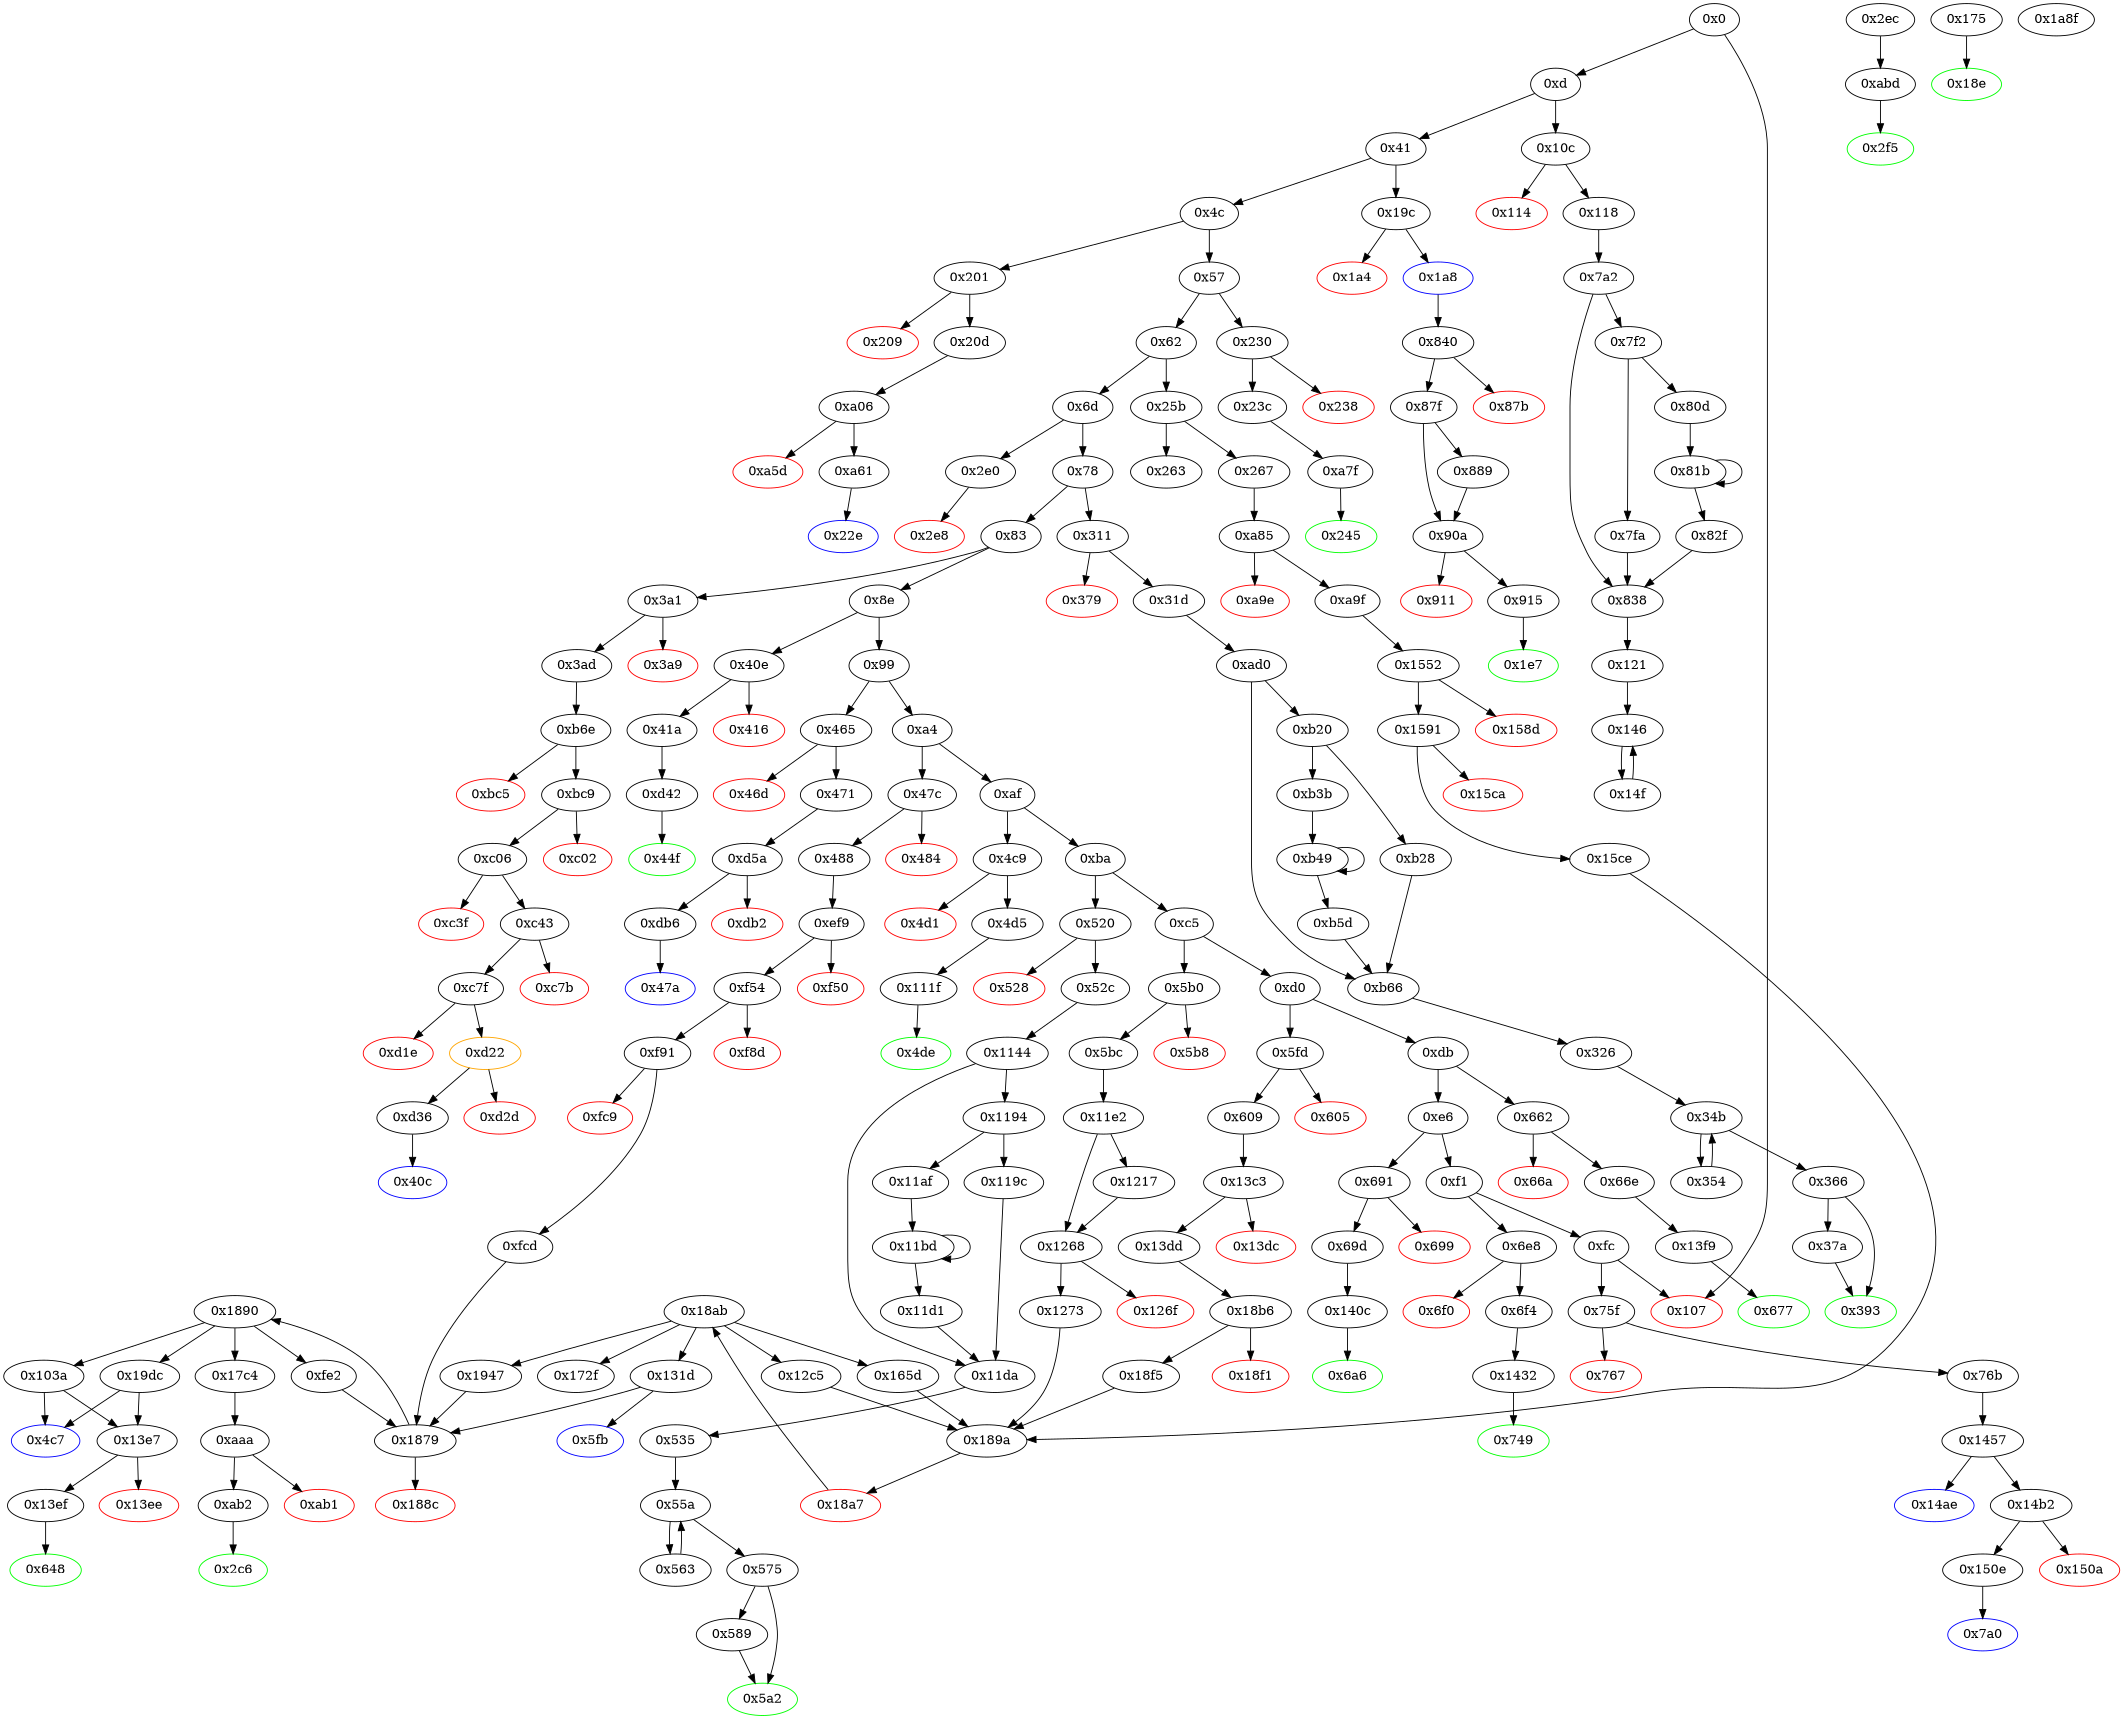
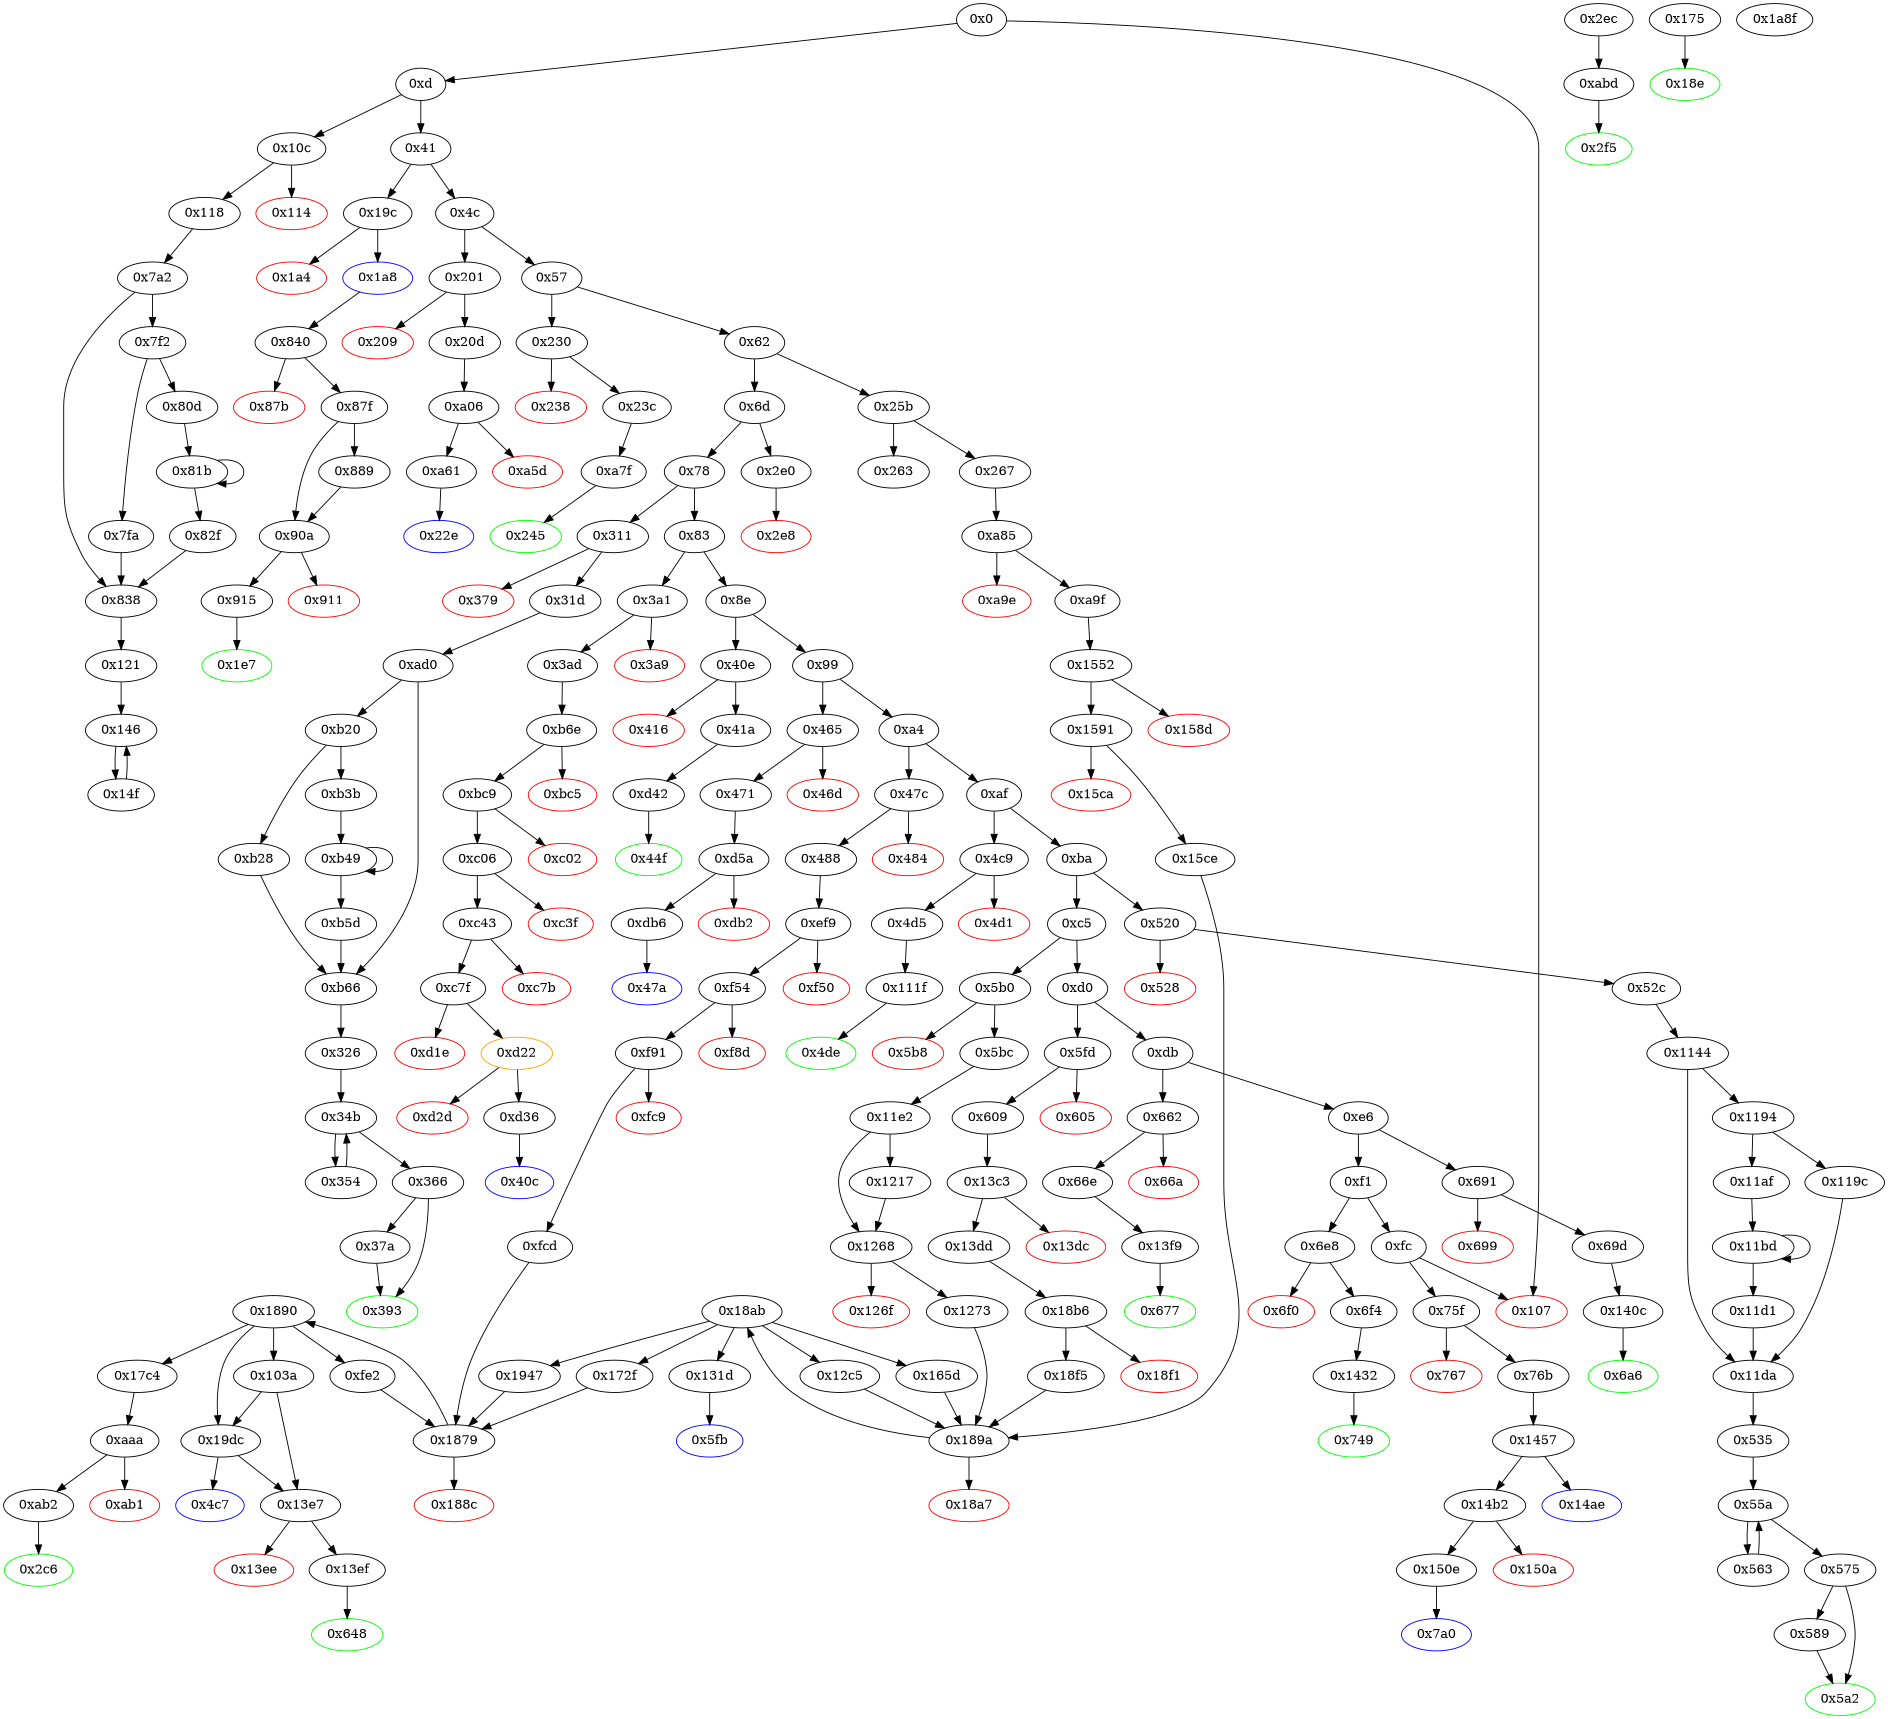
edge "0x103a" -> "0x4c7": now "0x103a" -> "0x19dc"
edge "0x131d" -> "0x1879": now "0x172f" -> "0x1879"
edge "0x18a7" -> "0x18ab": now "0x189a" -> "0x18ab"
